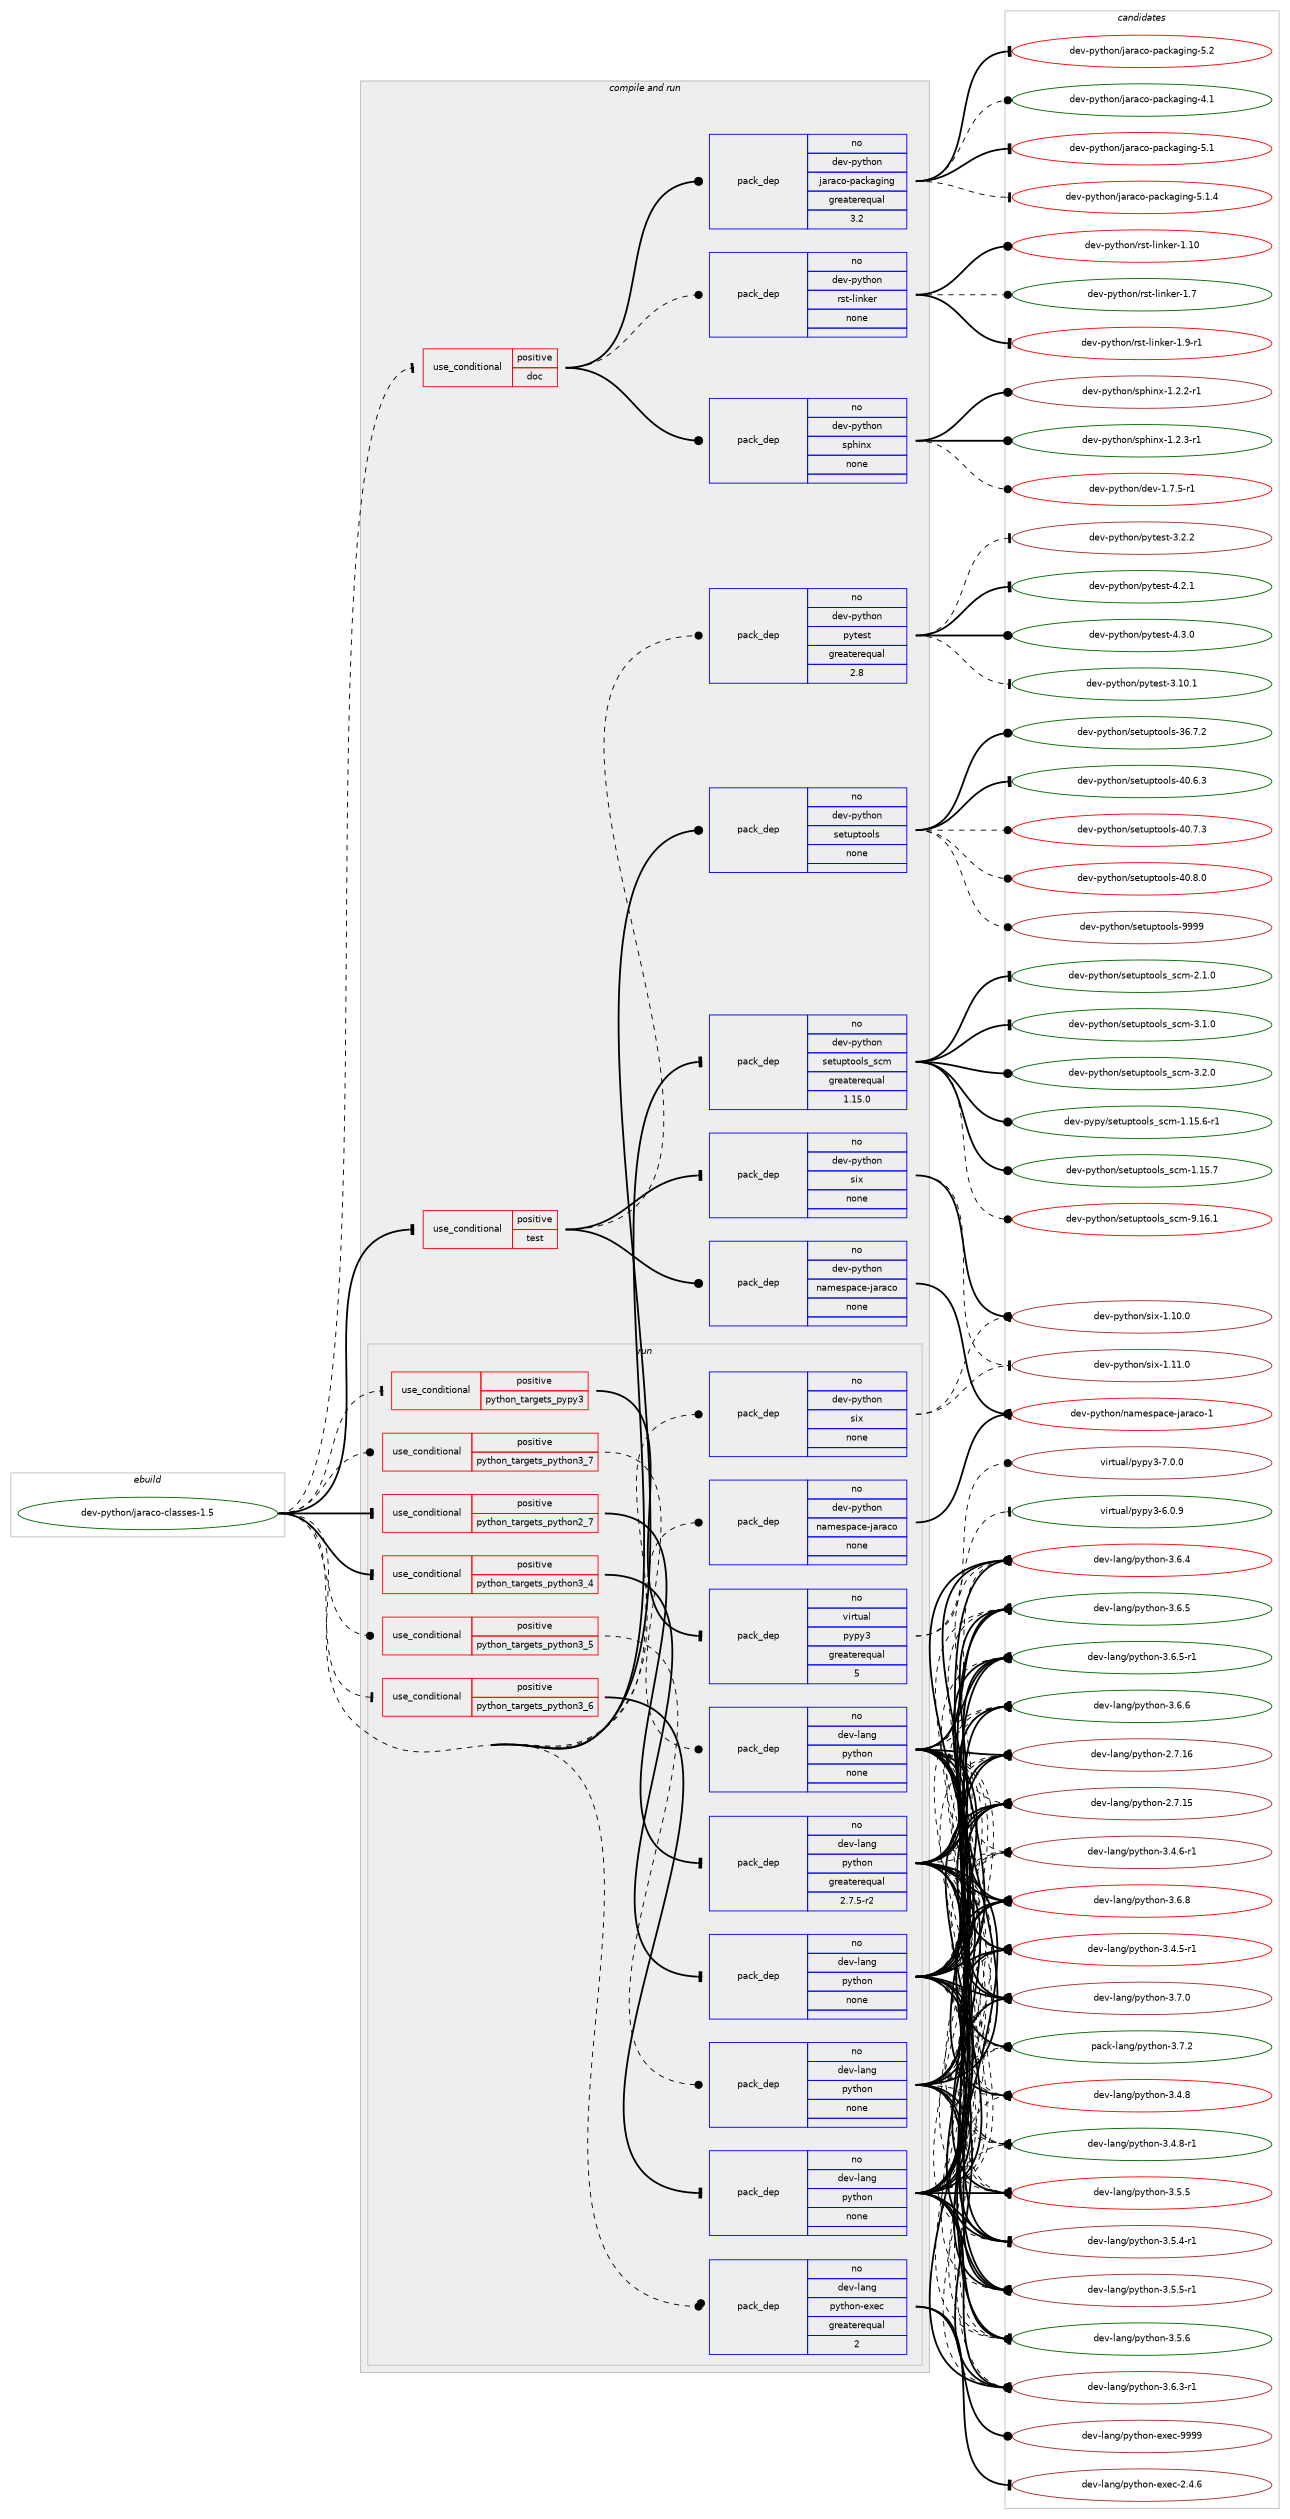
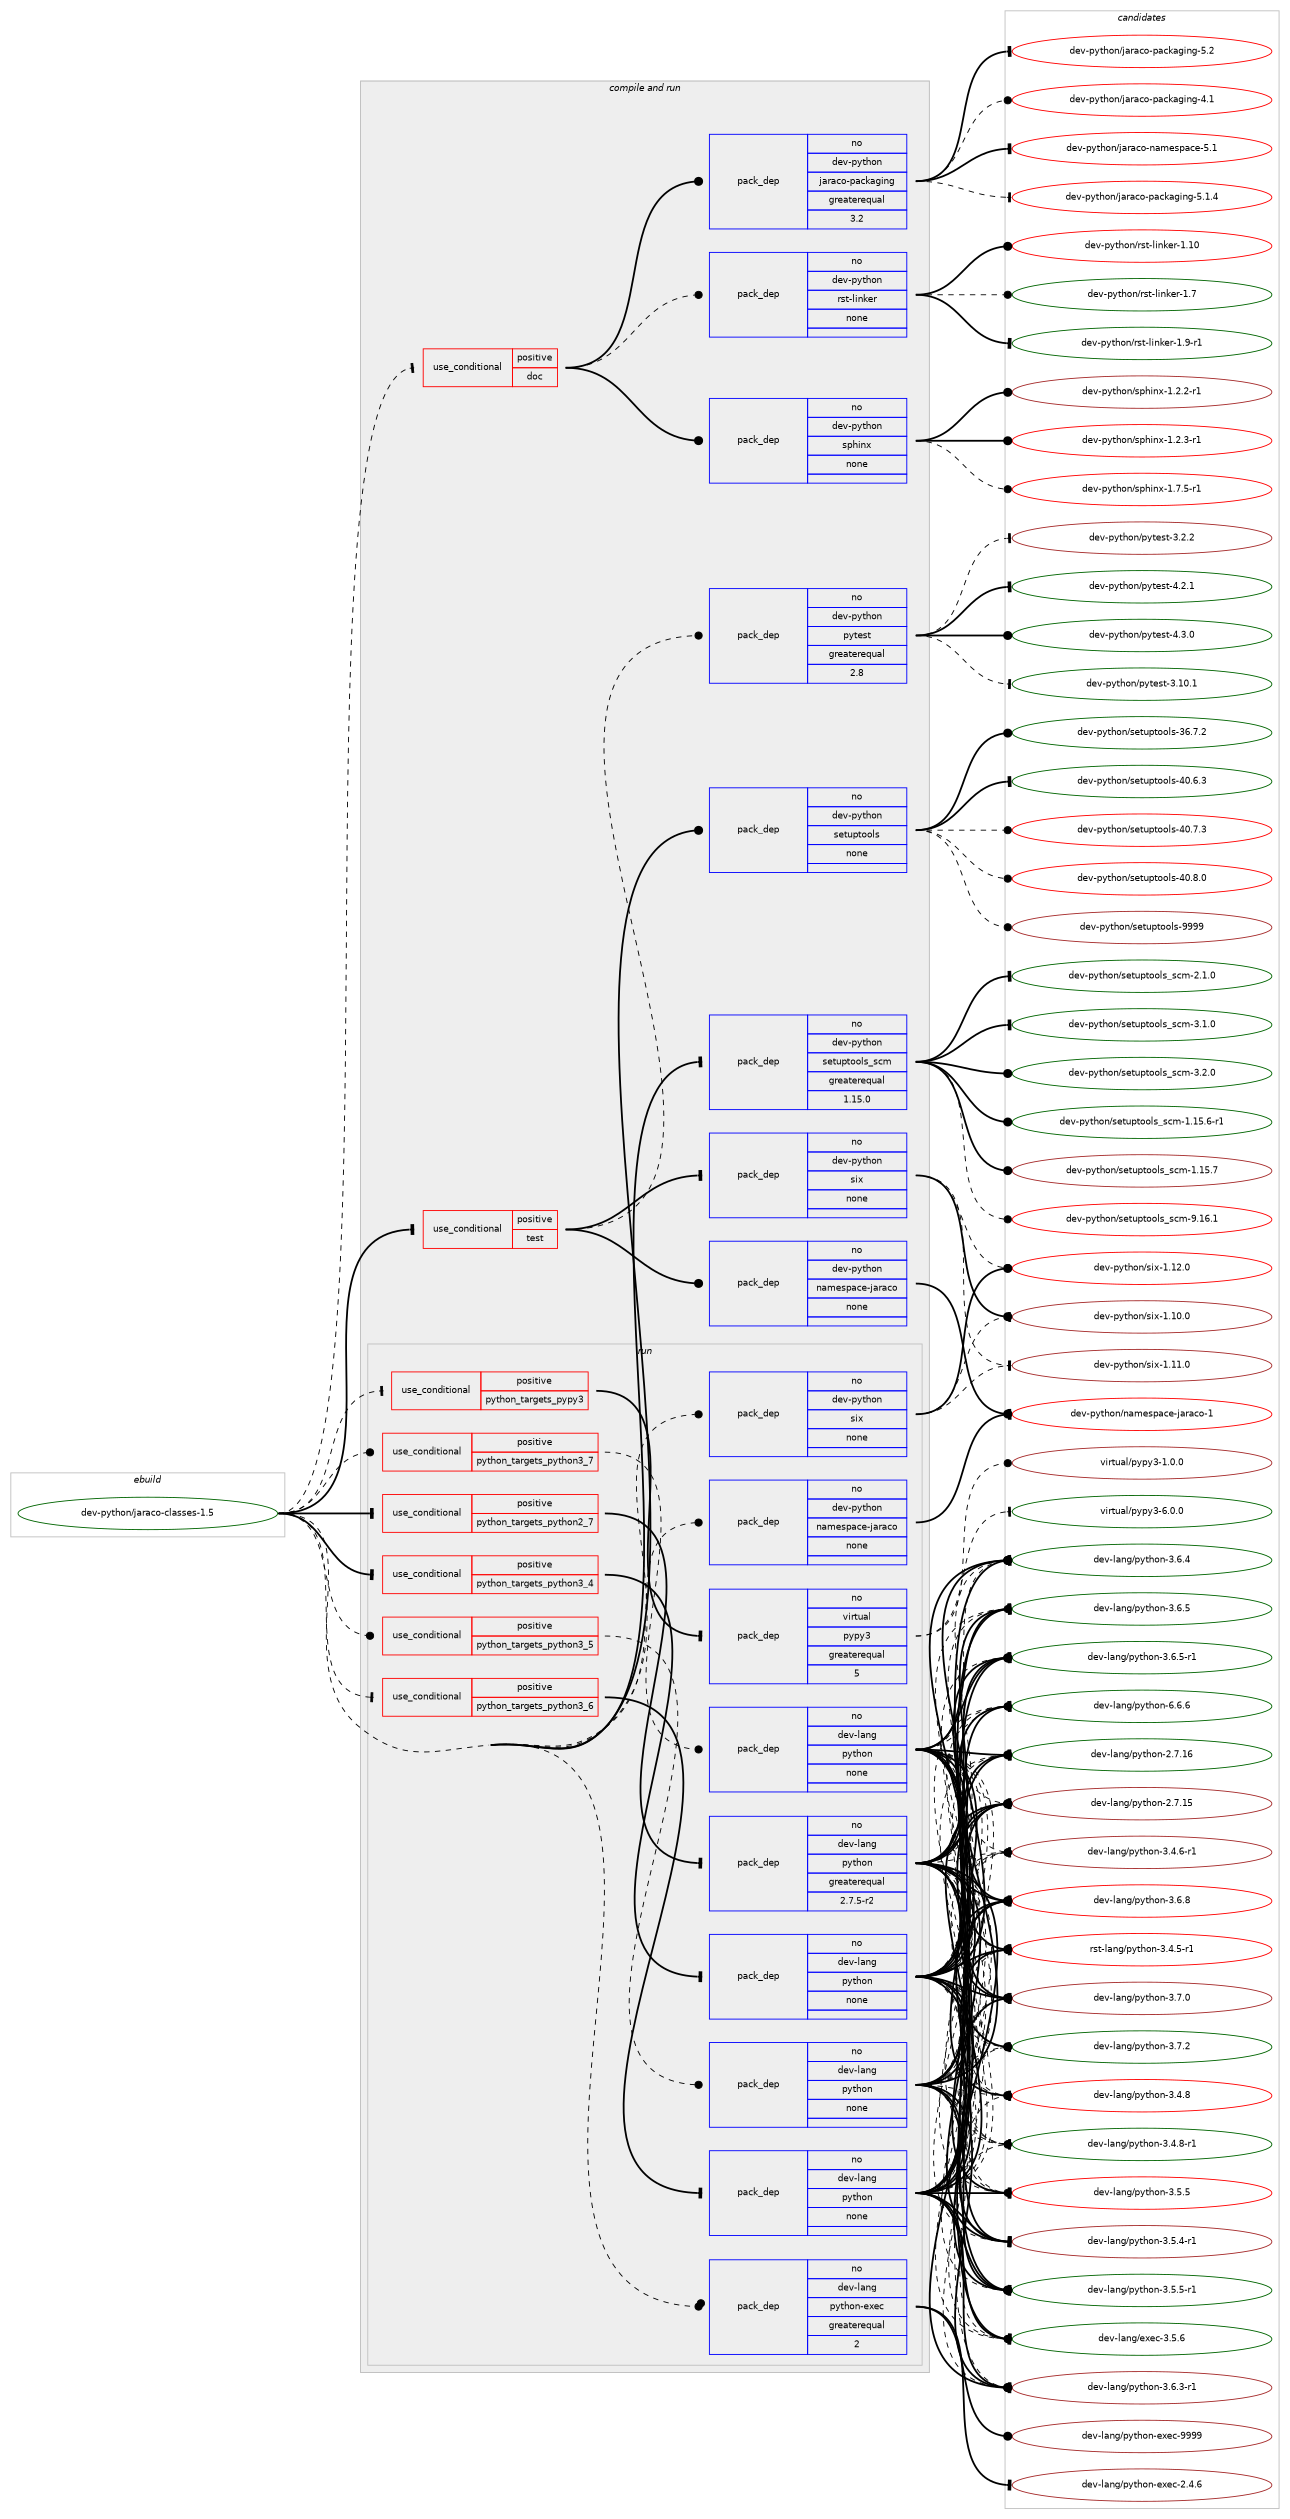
node "dev-python/jaraco-packaging-4.1": color darkgreen -> red
node "dev-python/jaraco-packaging-5.1": label "dev-python/jaraco-packaging-5.1" -> "dev-python/jaraco-namespace-5.1"
node "dev-python/rst-linker-1.9-r1": color red -> darkgreen
node "dev-python/sphinx-1.2.3-r1": color darkgreen -> red
node "dev-python/dev-1.7.5-r1": label "dev-python/dev-1.7.5-r1" -> "dev-python/sphinx-1.7.5-r1"
node "dev-pypy/setuptools_scm-1.15.6-r1": label "dev-pypy/setuptools_scm-1.15.6-r1" -> "dev-python/setuptools_scm-1.15.6-r1"
node "dev-python/setuptools_scm-1.15.7": color darkgreen -> brown
node "dev-python/six-1.12.0": added
node "virtual/pypy3-7.0.0": label "virtual/pypy3-7.0.0" -> "virtual/pypy3-1.0.0"
node "virtual/pypy3-6.0.9": label "virtual/pypy3-6.0.9" -> "virtual/pypy3-6.0.0"
node "dev-lang/python-3.6.4": color red -> darkgreen
node "dev-lang/python-3.6.6": label "dev-lang/python-3.6.6" -> "dev-lang/python-6.6.6"
node "dev-lang/python-2.7.16": color brown -> darkgreen
node "dev-lang/python-3.4.5-r1": label "dev-lang/python-3.4.5-r1" -> "rst-lang/python-3.4.5-r1"
node "pack-lang/python-3.7.2": label "pack-lang/python-3.7.2" -> "dev-lang/python-3.7.2"
node "dev-lang/python-3.5.5-r1": color brown -> darkgreen
node "dev-lang/python-3.5.6": label "dev-lang/python-3.5.6" -> "dev-lang/exec-3.5.6"
